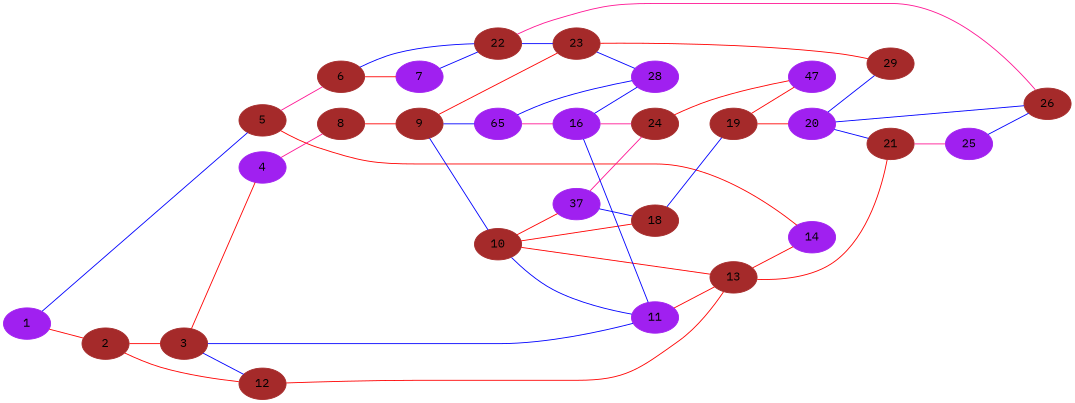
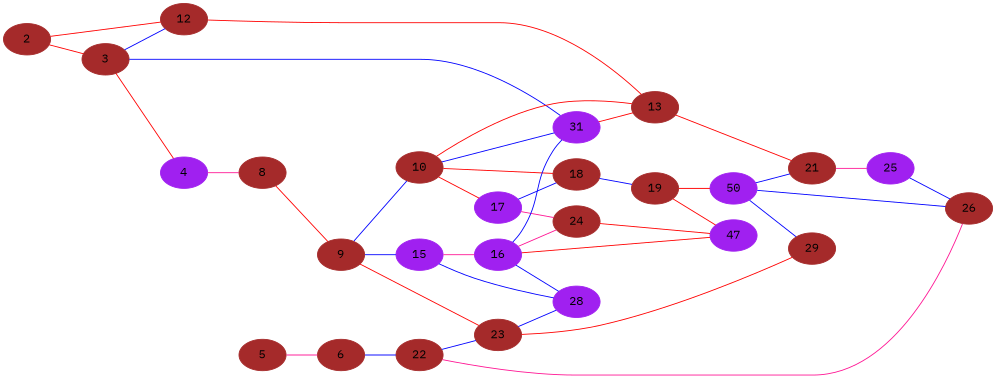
node "7": removed
node "65": label "65" -> "15"
node "20": label "20" -> "50"
node "37": label "37" -> "17"
node "14": removed
edge "47" -- "16": added
node "11": label "11" -> "31"
node "1": removed
